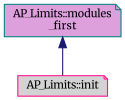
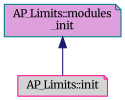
node "AP_Limits::modules _first": label "AP_Limits::modules _first" -> "AP_Limits::modules _init"
